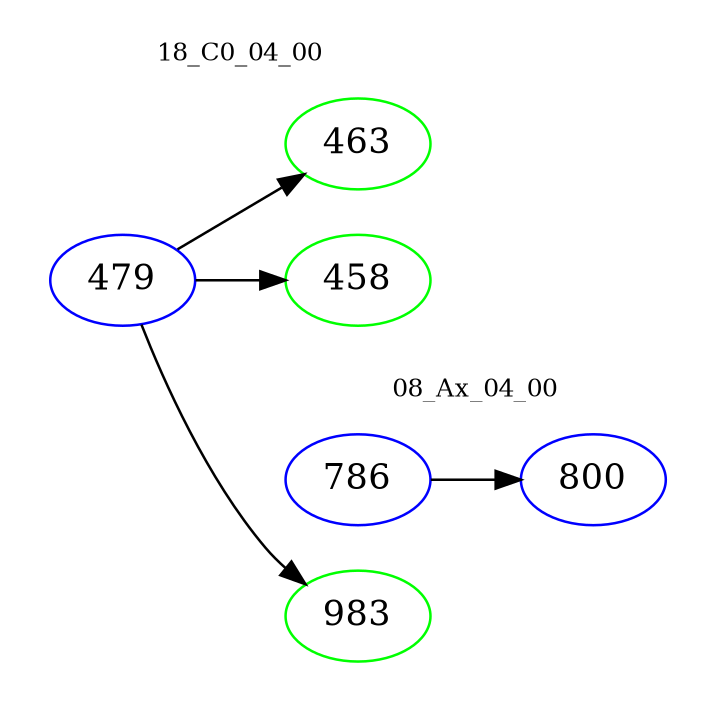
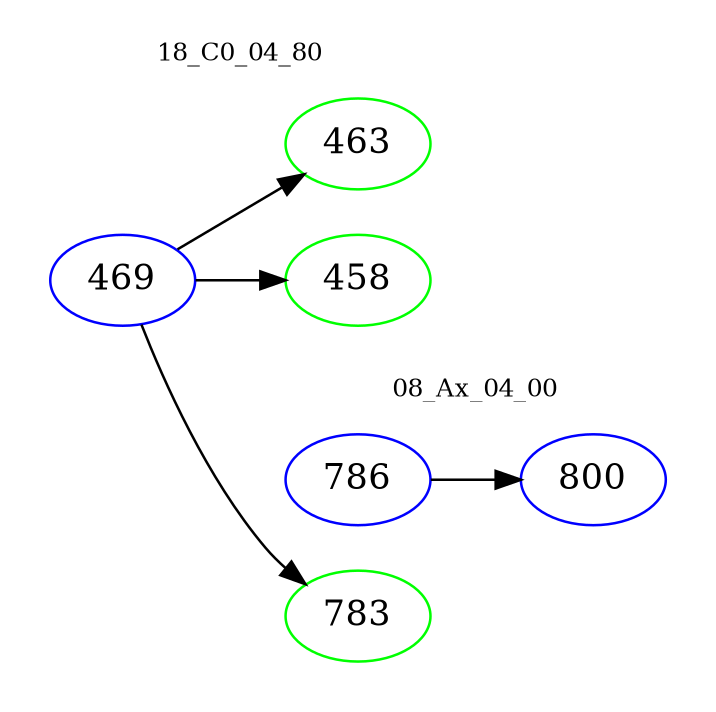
cluster "18_C0_04_00": label "18_C0_04_00" -> "18_C0_04_80"
node "479": label "479" -> "469"
node "983": label "983" -> "783"
